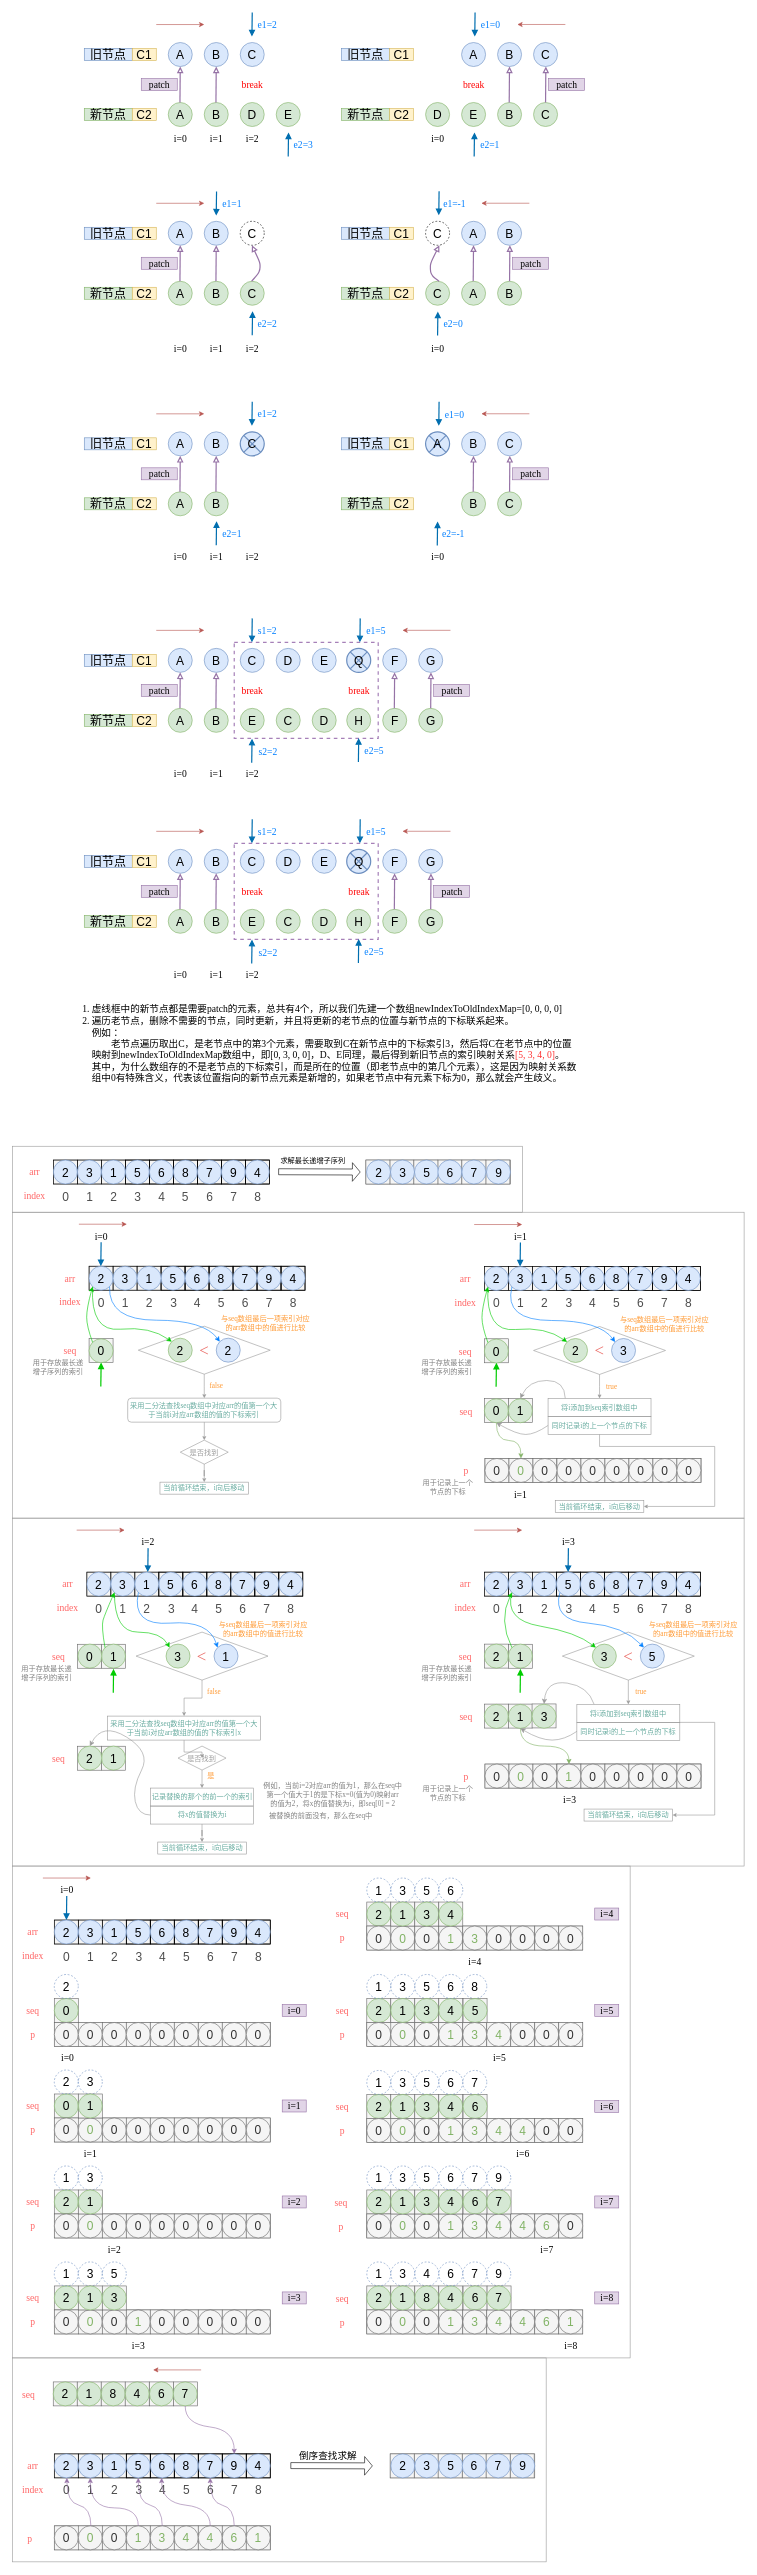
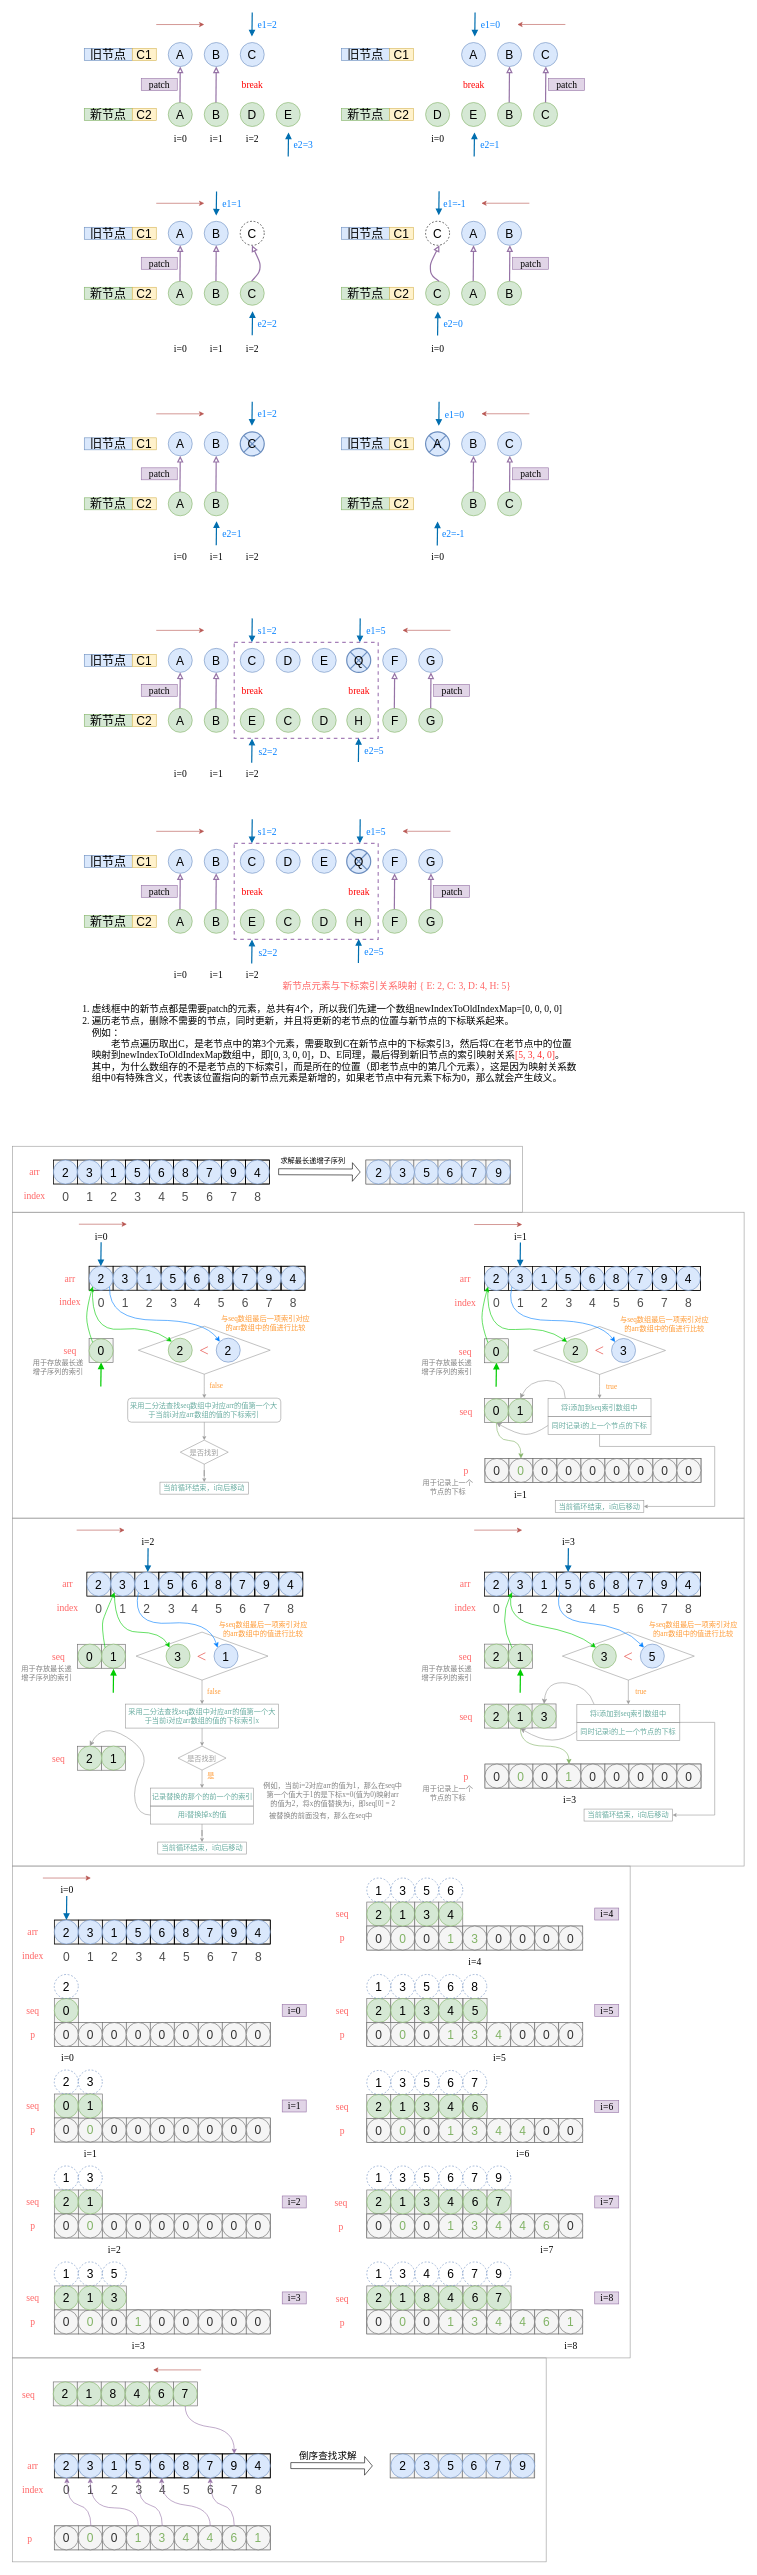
node "新节点元素与下标索引关系映射 { E: 2, C: 3, D: 4, H: 5}": added
node "采用二分法查找seq数组中对应arr的值第一个大于当前i对应arr数组的值的下标索引x": moved (184, 1728) -> (202, 1716)
node "将x的值替换为i": label "将x的值替换为i" -> "用i替换掉x的值"
